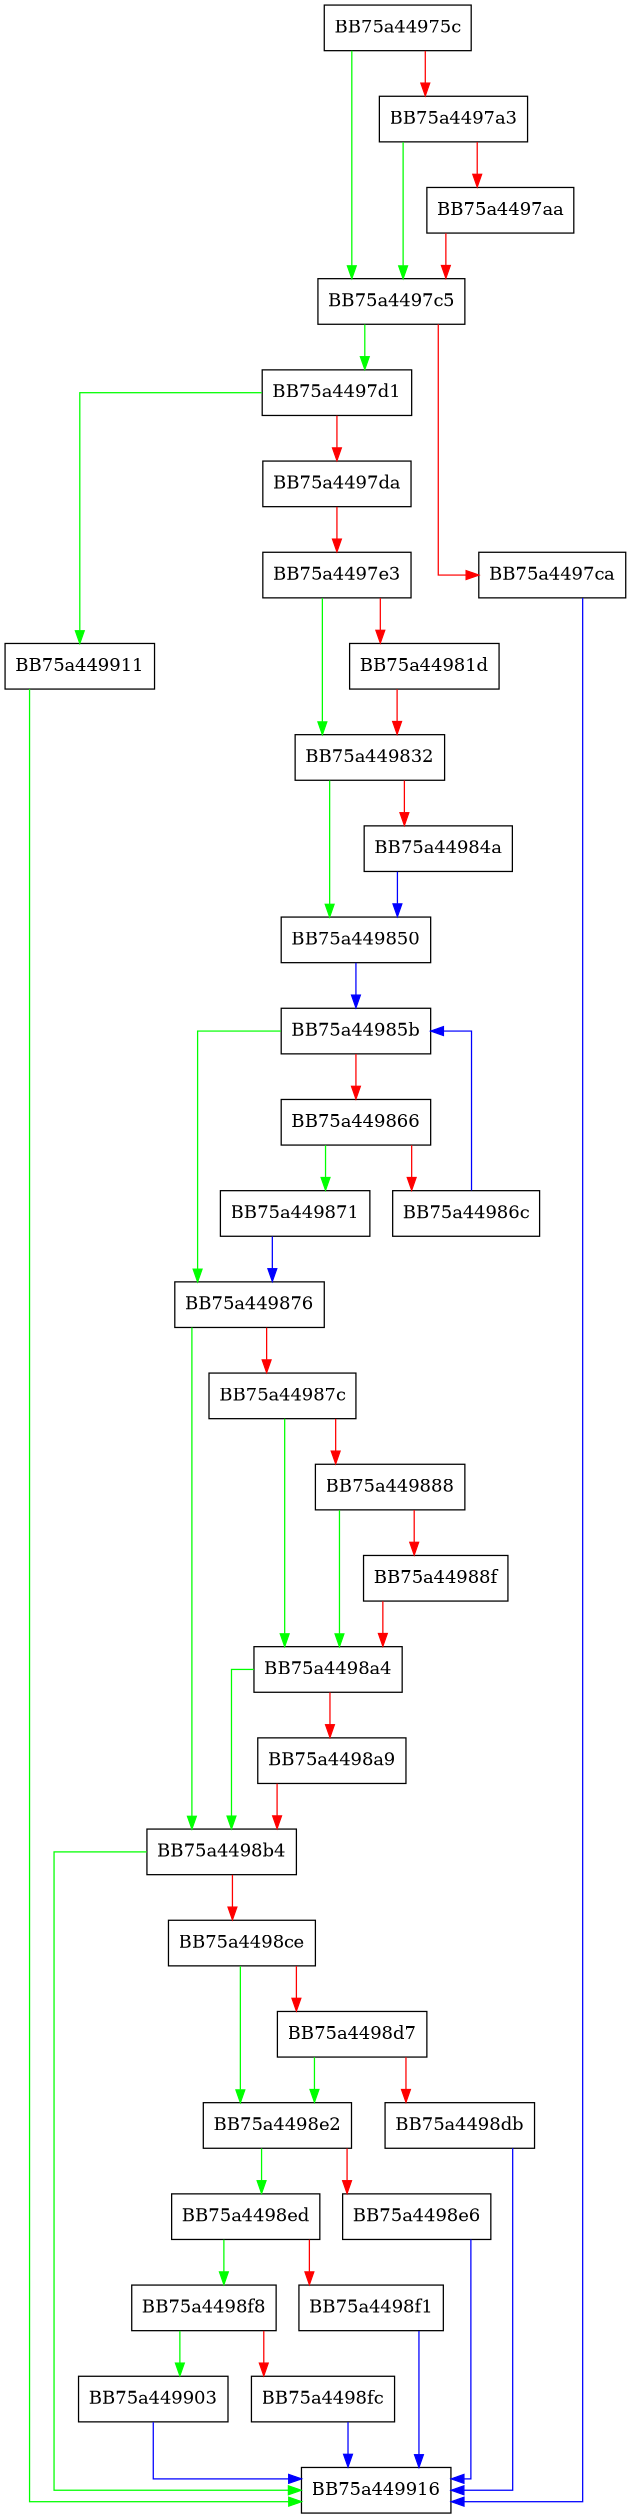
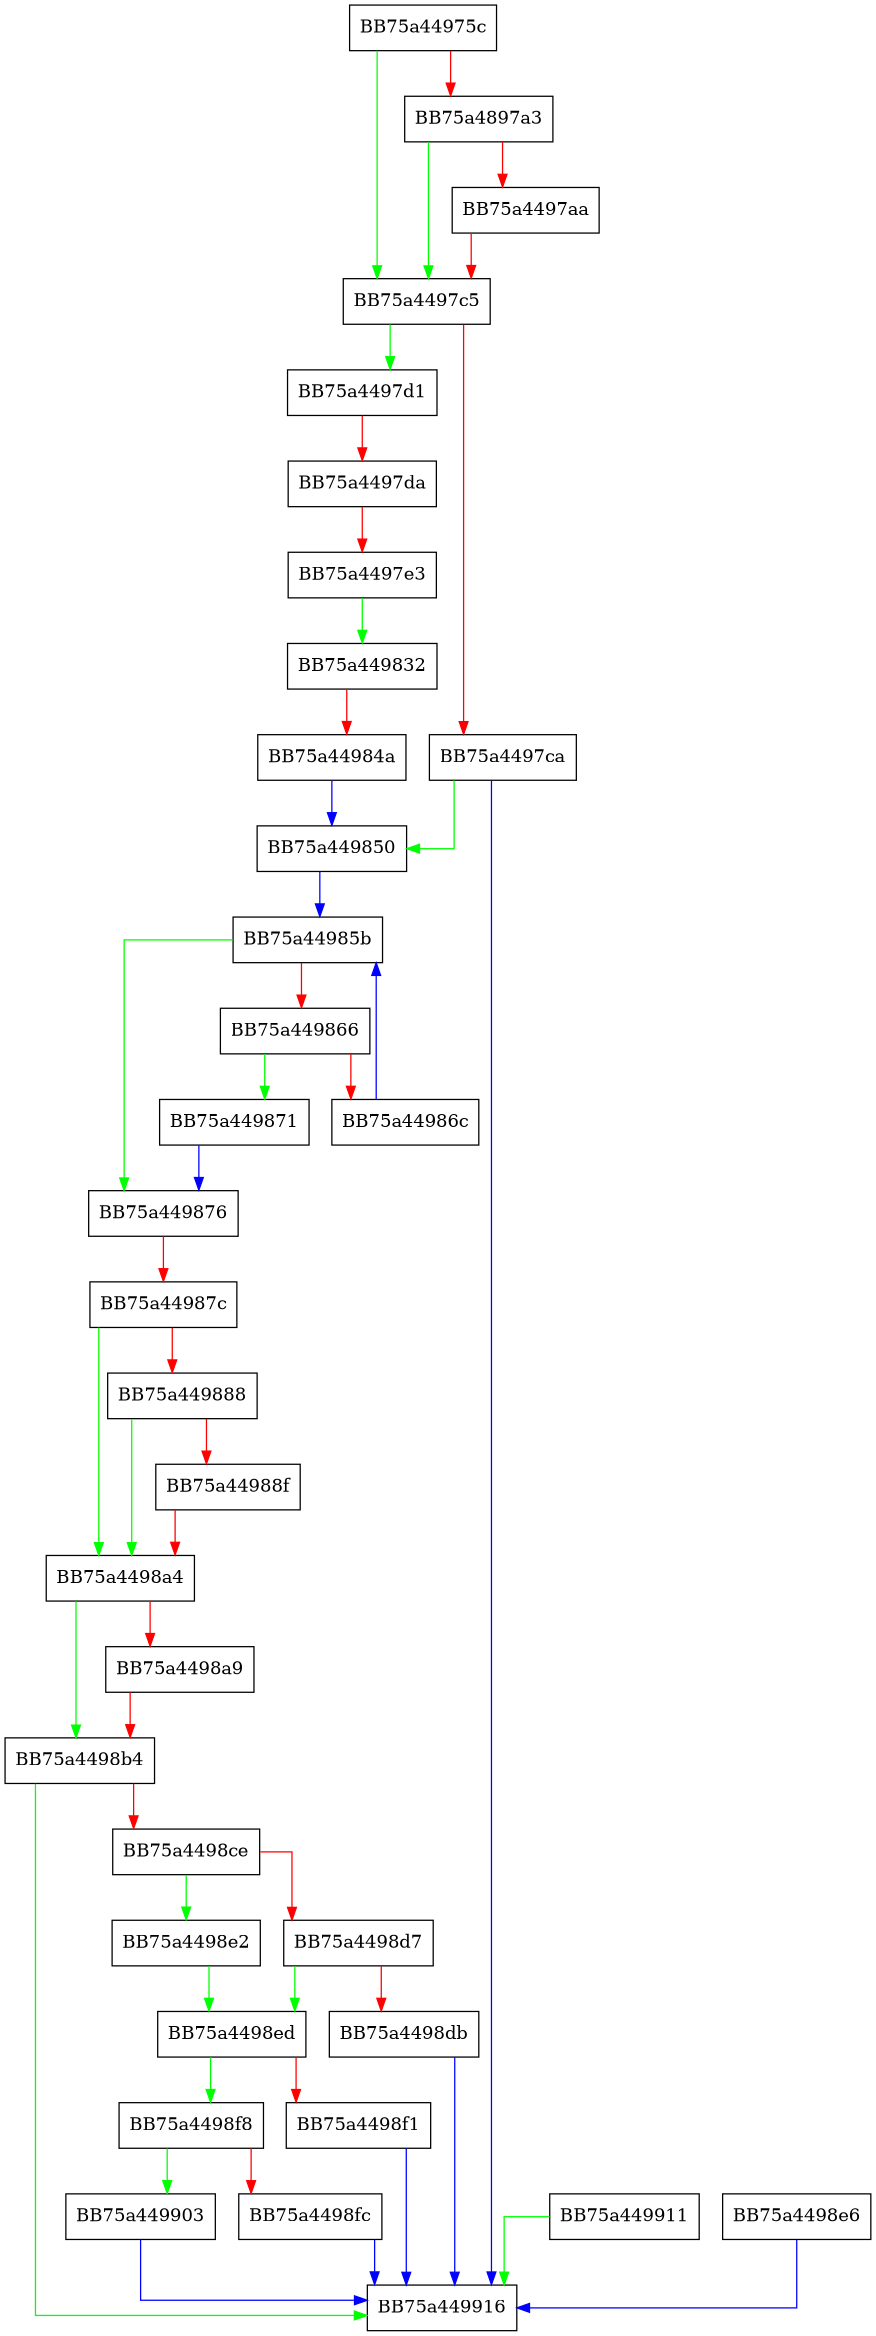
node "BB75a4497a3": label "BB75a4497a3" -> "BB75a4897a3"
edge "BB75a4497d1" -> "BB75a449911": removed
node "BB75a44981d": removed
edge "BB75a449832" -> "BB75a449850": now "BB75a4497ca" -> "BB75a449850"
edge "BB75a449876" -> "BB75a4498b4": removed
edge "BB75a4498d7" -> "BB75a4498e2": now "BB75a4498d7" -> "BB75a4498ed"
edge "BB75a4498e2" -> "BB75a4498e6": removed
